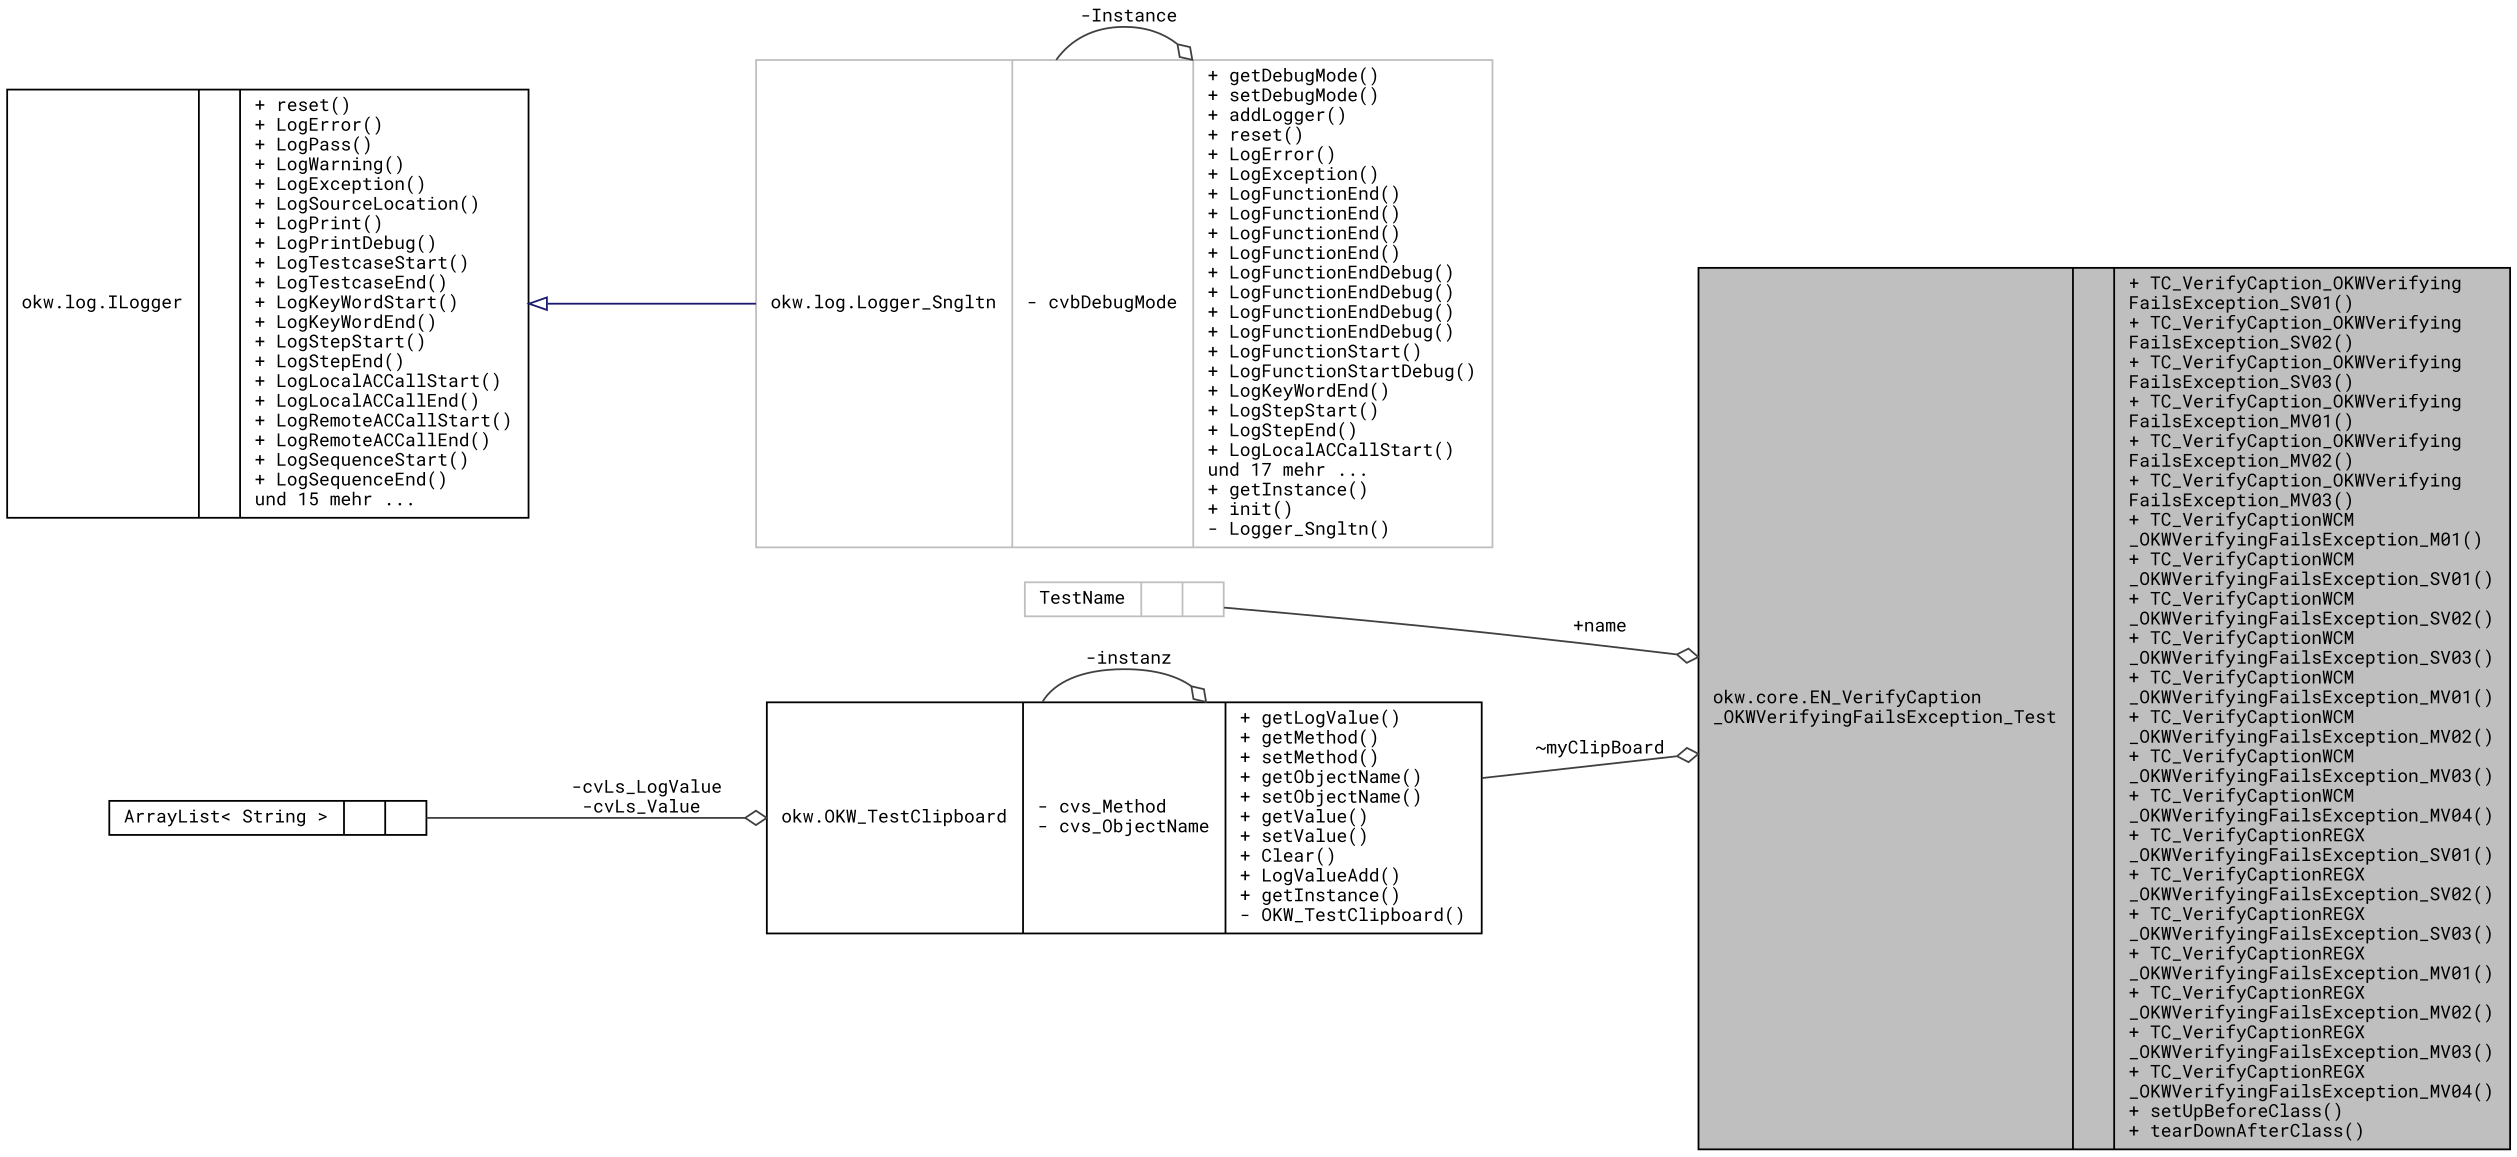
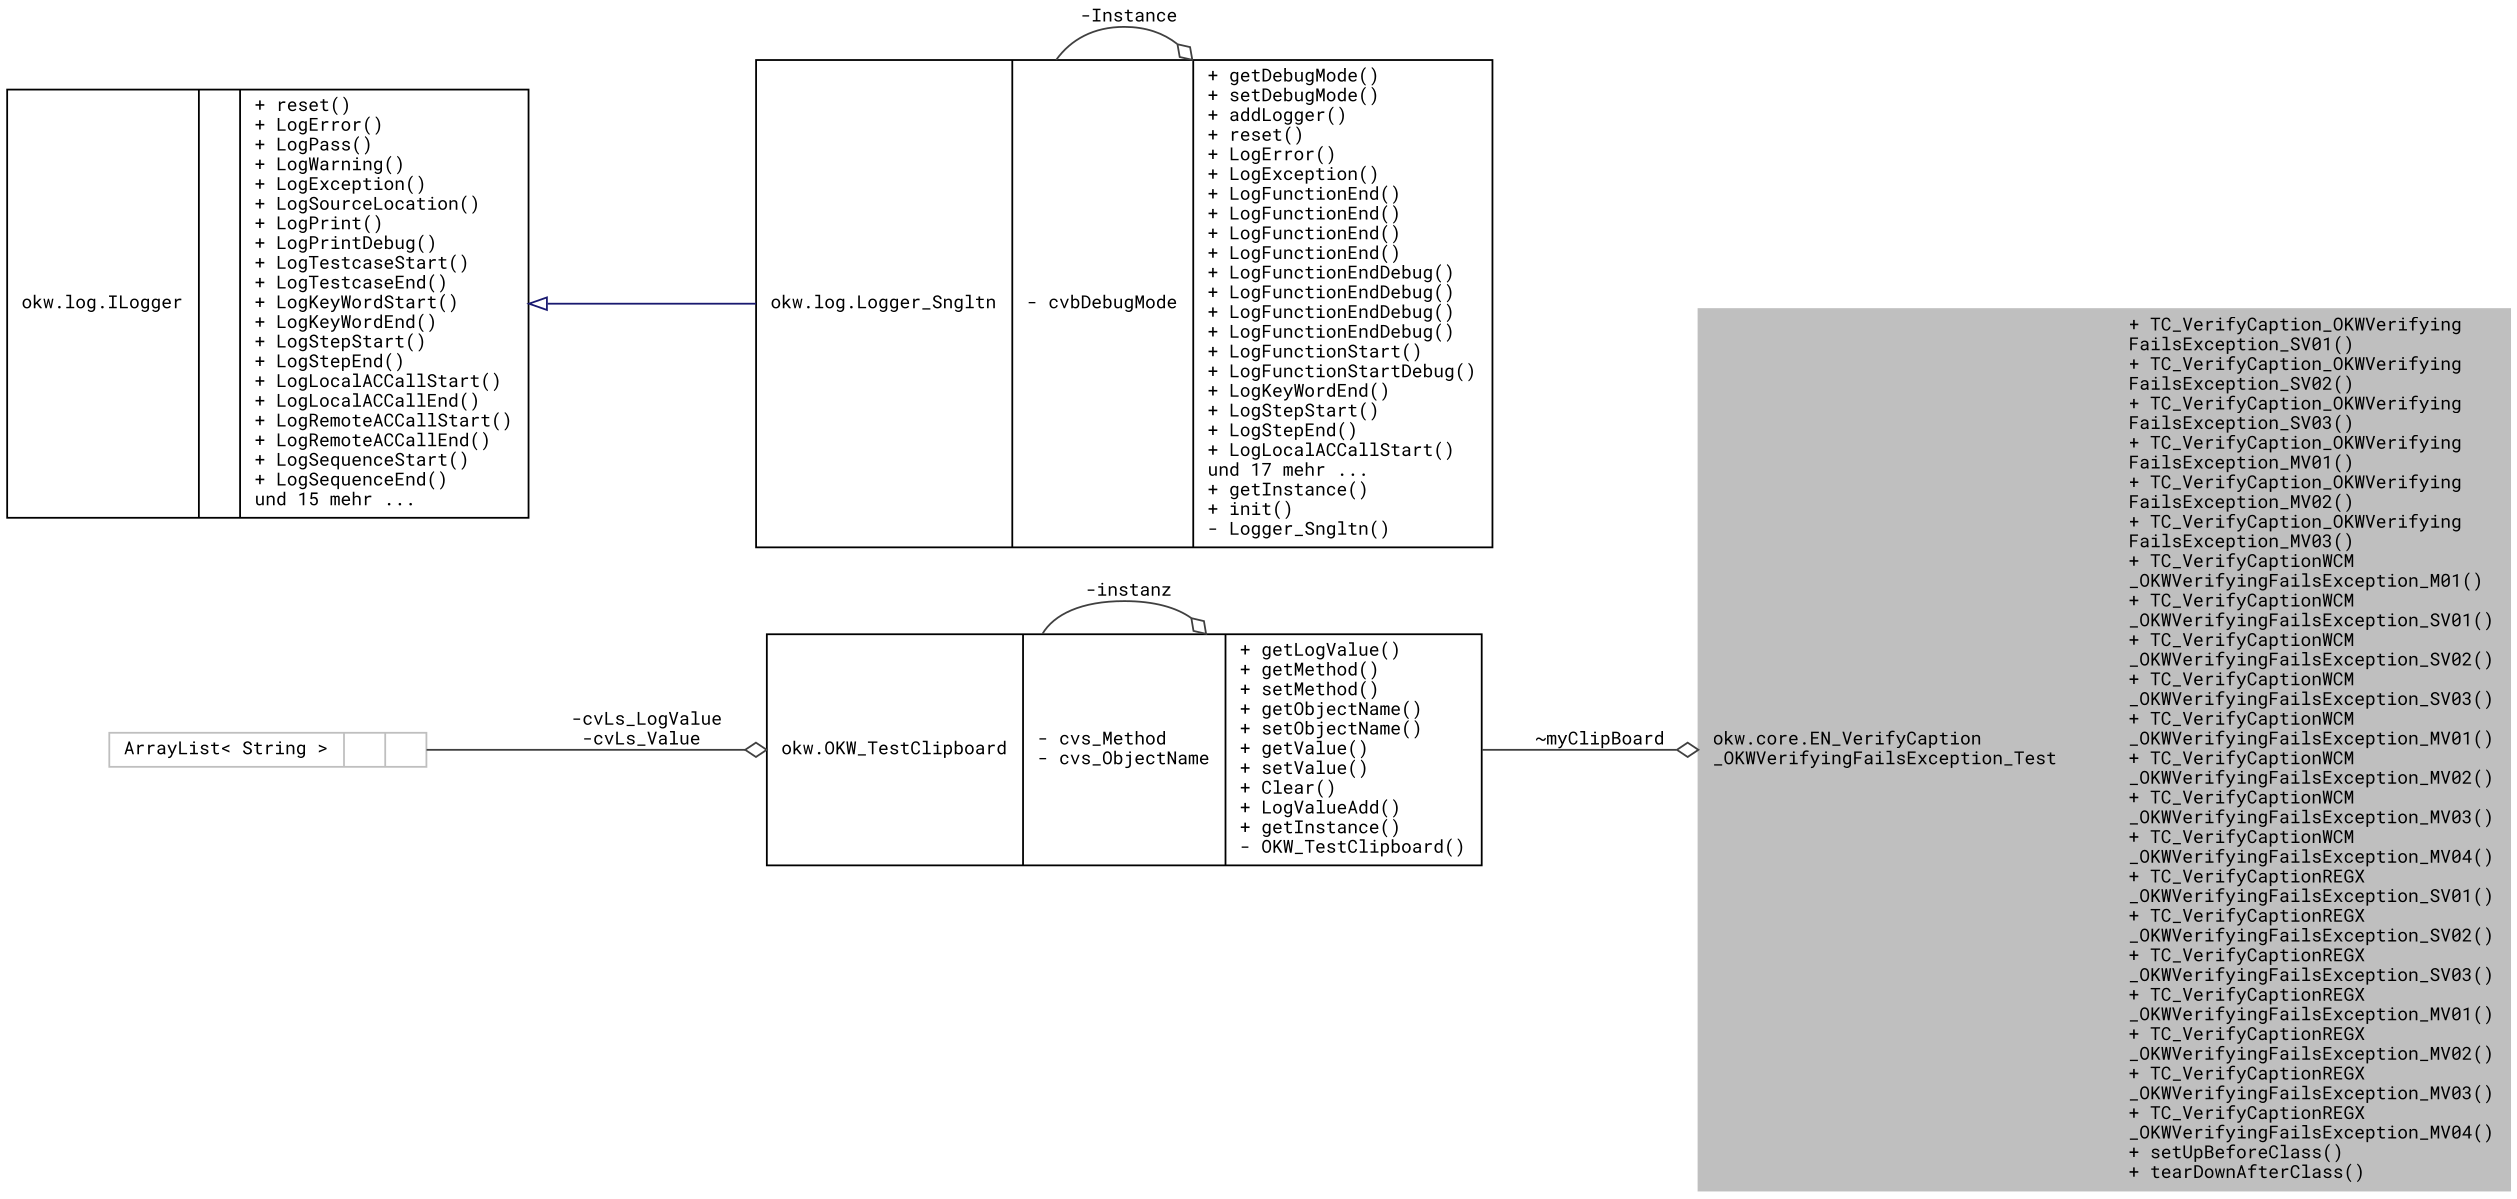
node "okw.log.Logger_Sngltn": color grey75 -> black
node "TestName": removed
node "okw.core.EN_VerifyCaption": color black -> grey75
node "ArrayList< String >": color black -> grey75
